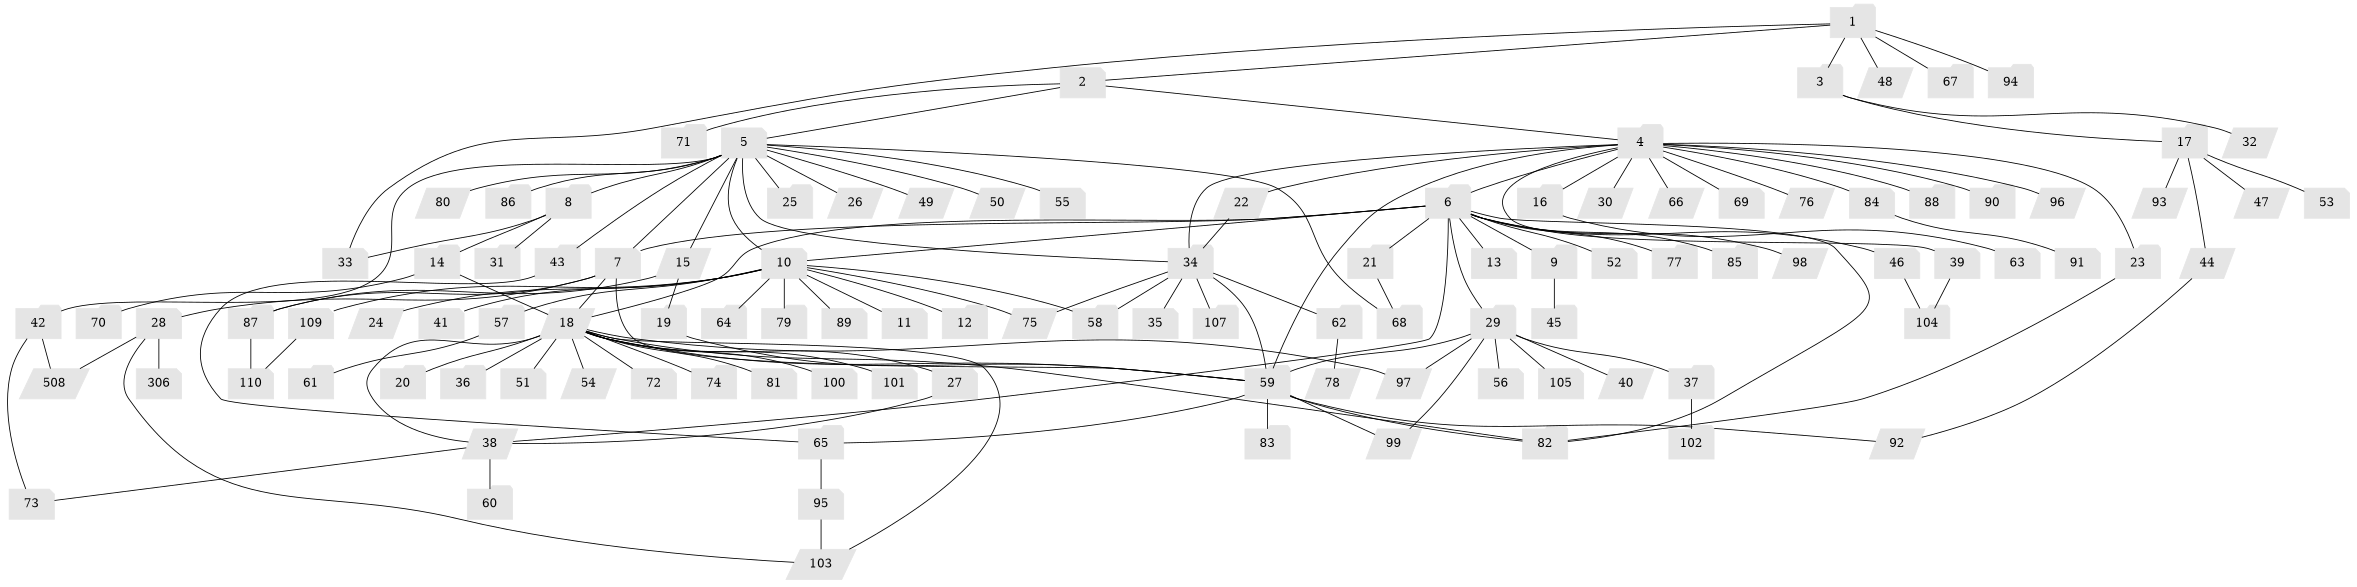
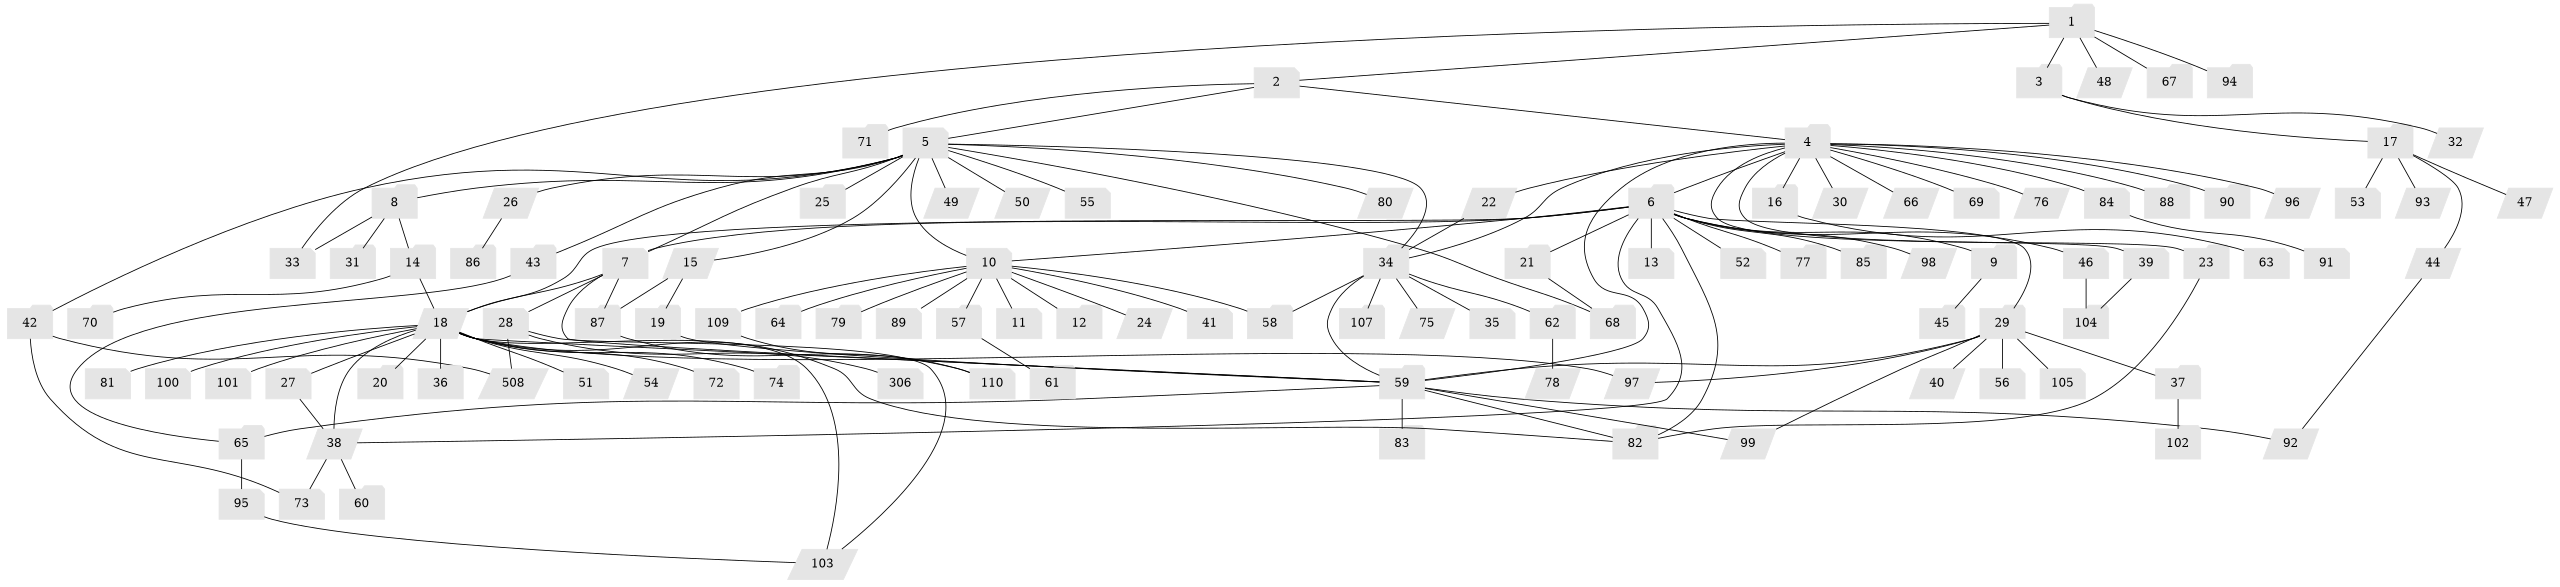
edge "5" -- "86": now "26" -- "86"
edge "10" -- "75": removed
